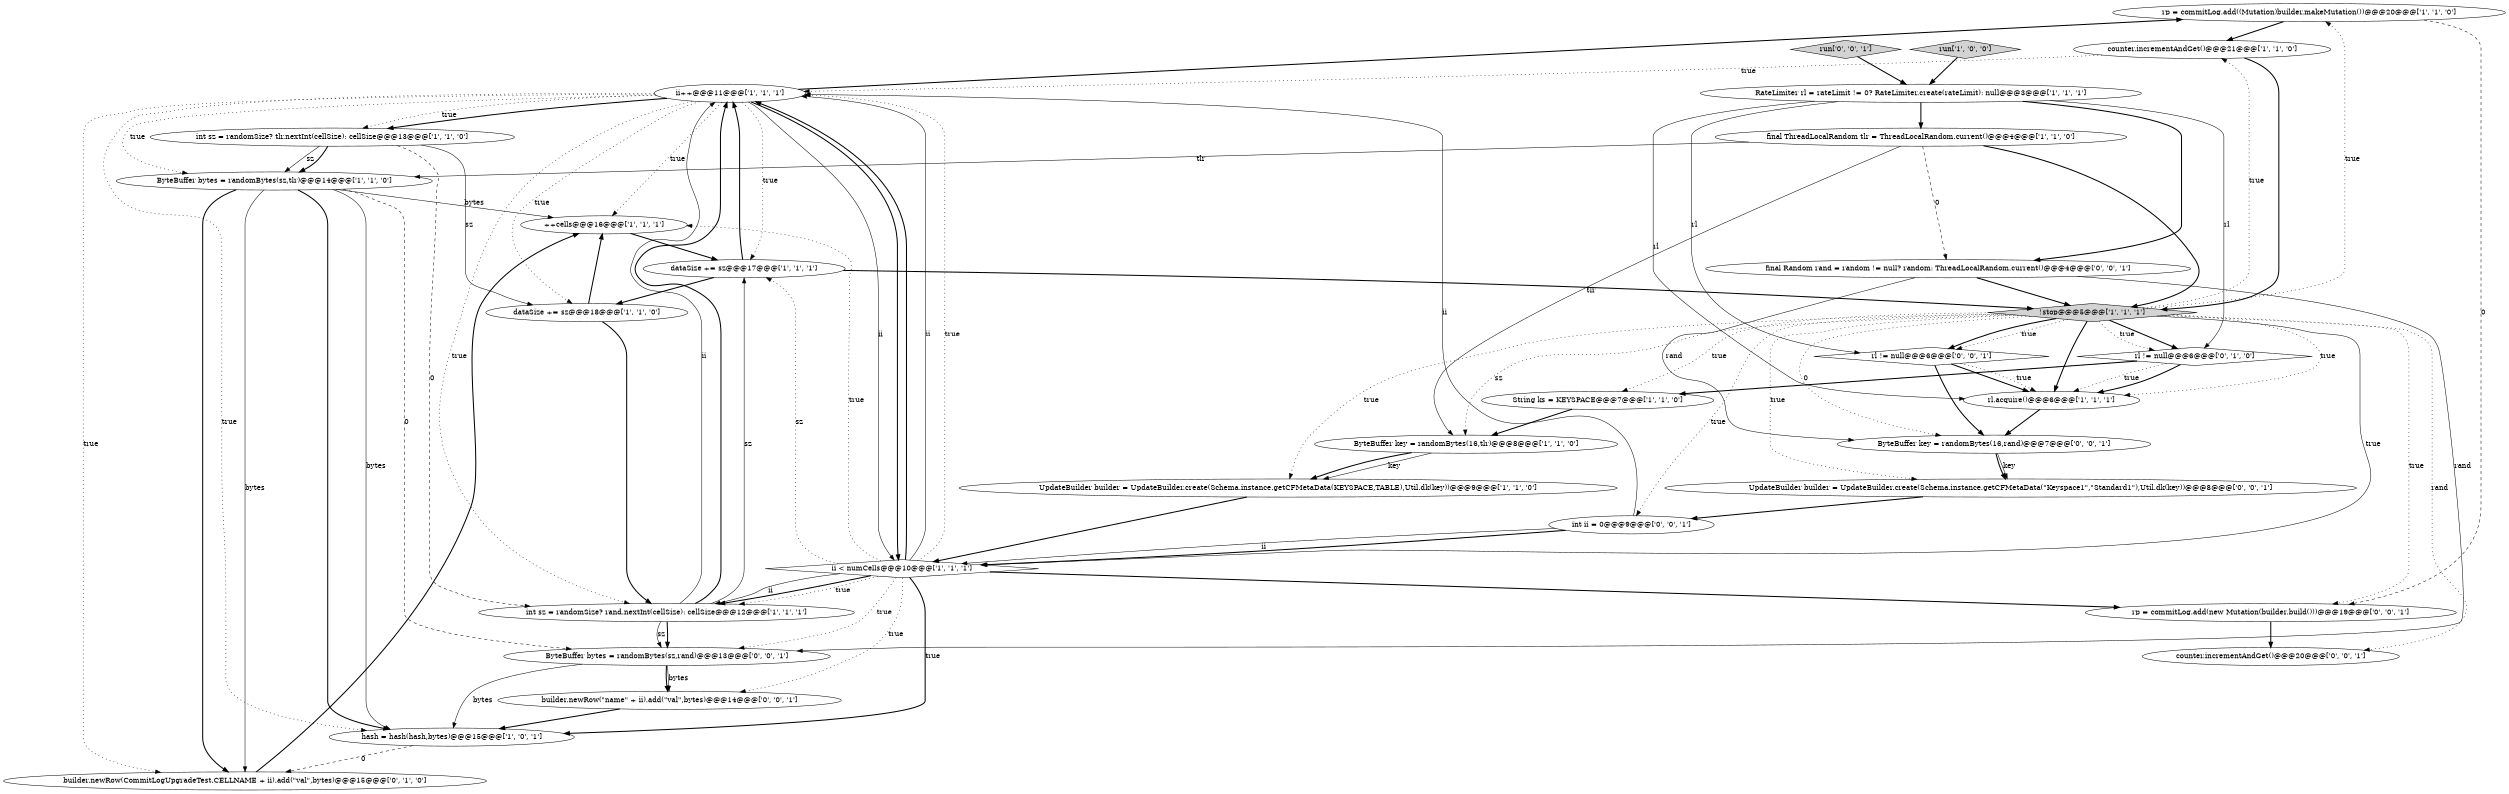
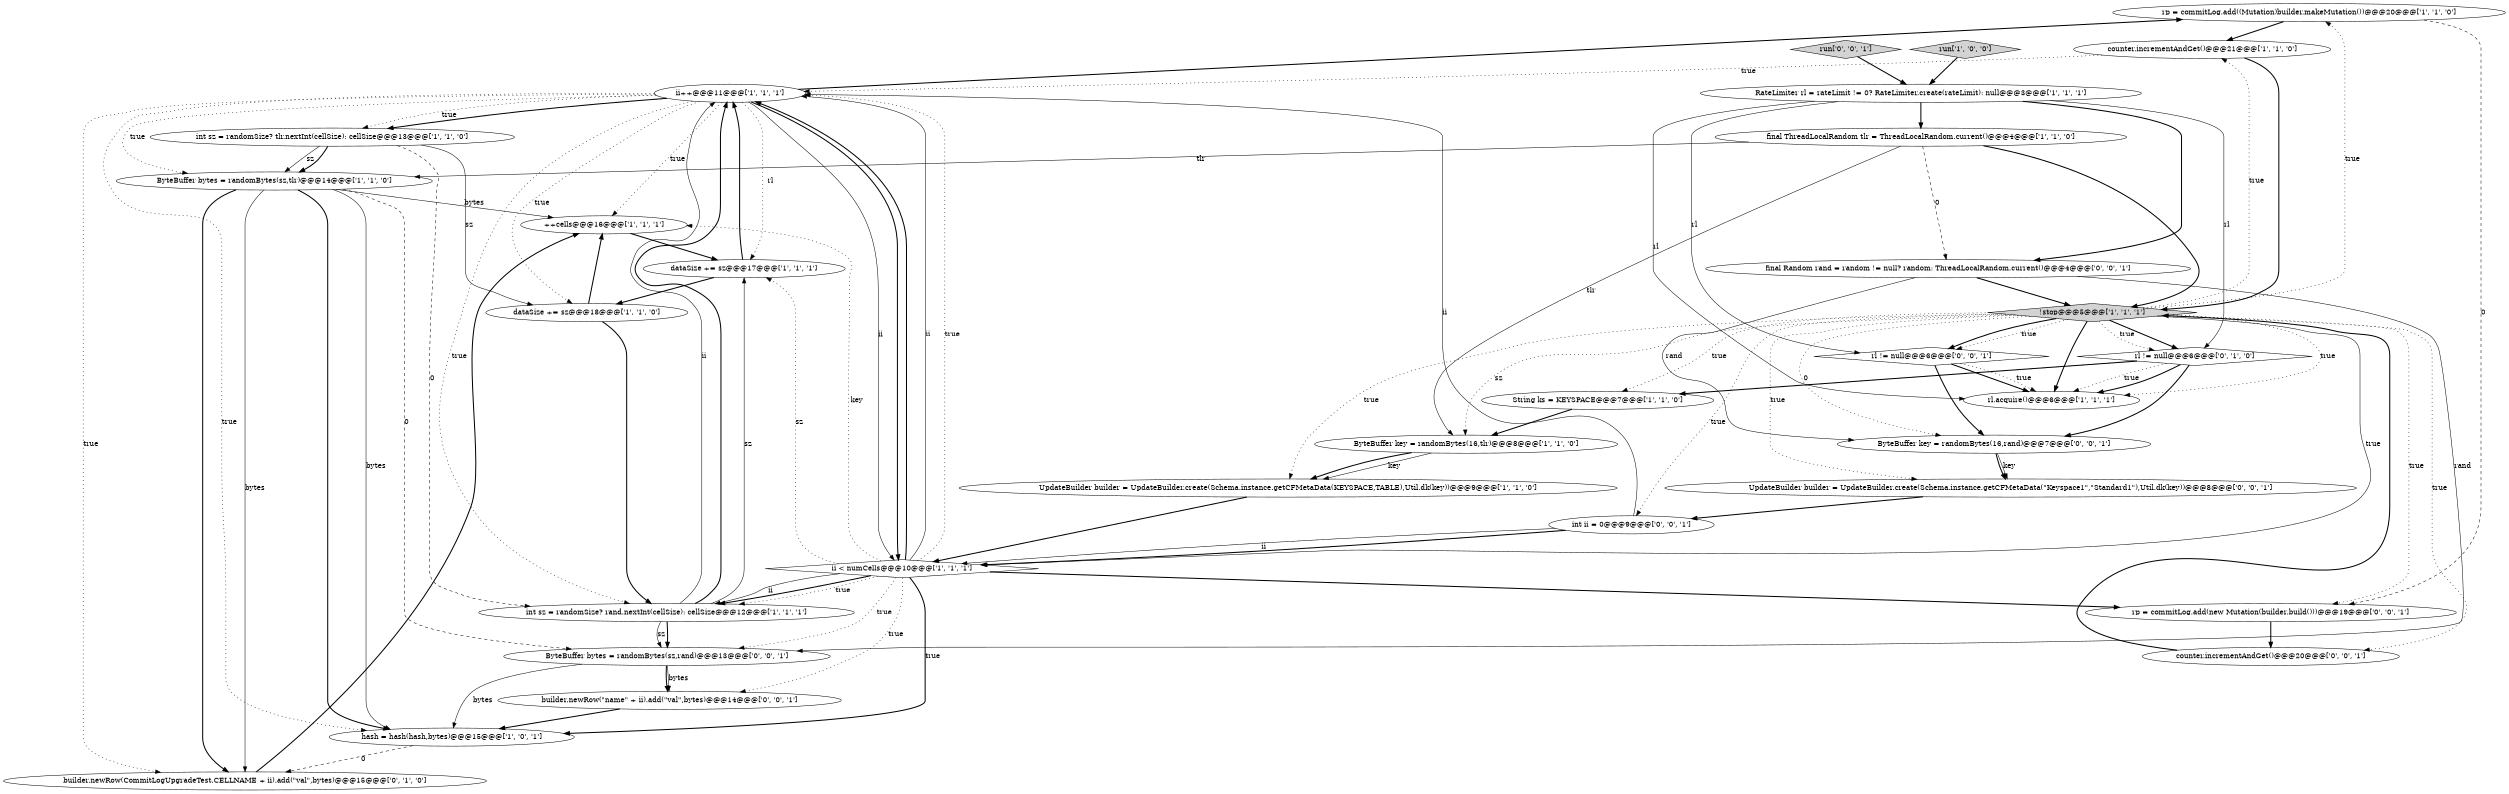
edge "ii++@@@11@@@['1', '1', '1']" -> "dataSize += sz@@@17@@@['1', '1', '1']": label "true" -> "rl"
edge "dataSize += sz@@@17@@@['1', '1', '1']" -> "!stop@@@5@@@['1', '1', '1']": now "counter.incrementAndGet()@@@20@@@['0', '0', '1']" -> "!stop@@@5@@@['1', '1', '1']"
edge "ii < numCells@@@10@@@['1', '1', '1']" -> "++cells@@@16@@@['1', '1', '1']": label "true" -> "key"
edge "rl.acquire()@@@6@@@['1', '1', '1']" -> "ByteBuffer key = randomBytes(16,rand)@@@7@@@['0', '0', '1']": now "rl != null@@@6@@@['0', '1', '0']" -> "ByteBuffer key = randomBytes(16,rand)@@@7@@@['0', '0', '1']"
edge "!stop@@@5@@@['1', '1', '1']" -> "counter.incrementAndGet()@@@20@@@['0', '0', '1']": label "rand" -> "true"
